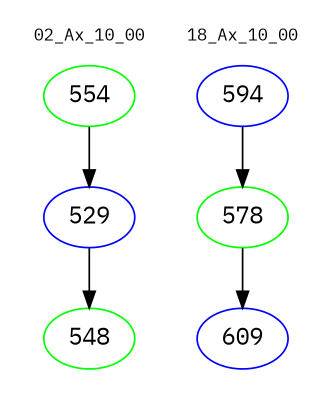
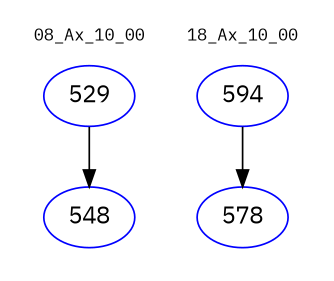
cluster "02_Ax_10_00": label "02_Ax_10_00" -> "08_Ax_10_00"
node "554": removed
node "578": color green -> blue
node "548": color green -> blue
node "609": removed
